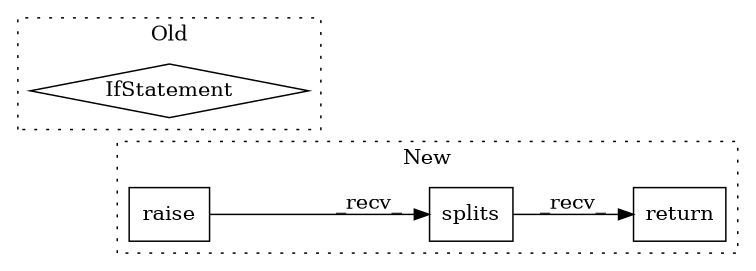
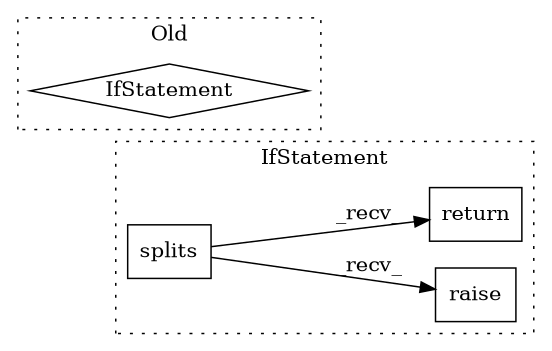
cluster "New": label "New" -> "IfStatement"
edge "raise" -> "splits": reversed
